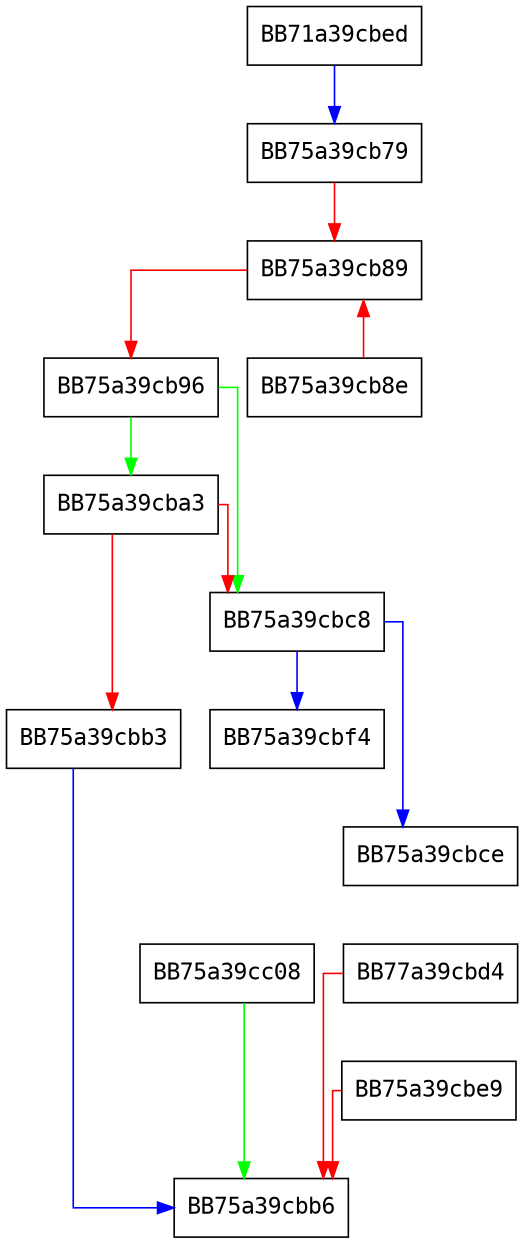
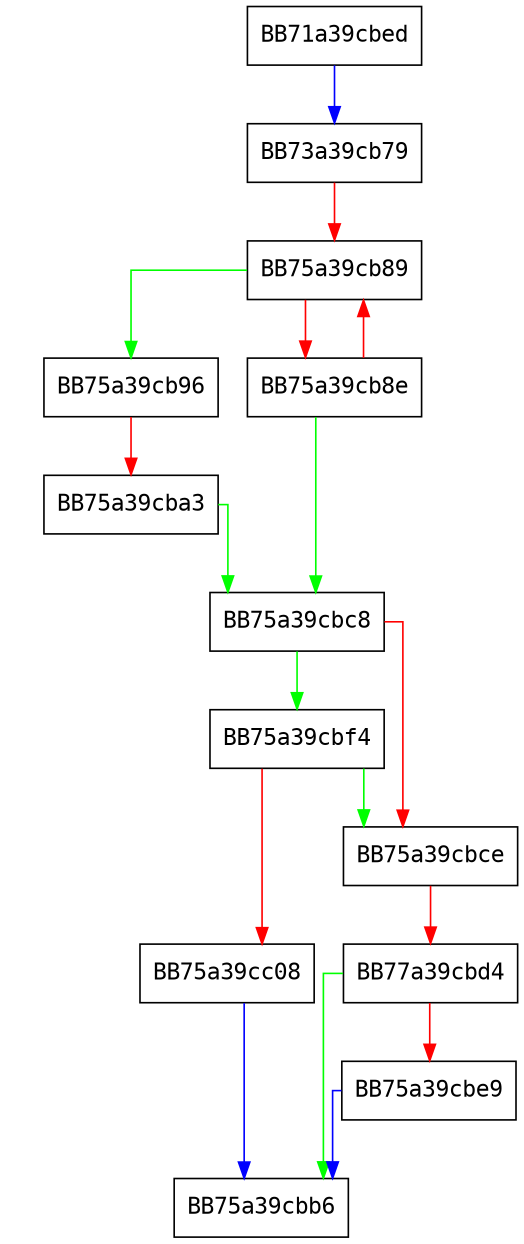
node "BB75a39cb79": label "BB75a39cb79" -> "BB73a39cb79"
edge "BB75a39cb89" -> "BB75a39cb96": color red -> green
edge "BB75a39cb89" -> "BB75a39cb8e": added
edge "BB75a39cb96" -> "BB75a39cba3": color green -> red
edge "BB75a39cb96" -> "BB75a39cbc8": now "BB75a39cb8e" -> "BB75a39cbc8"
edge "BB75a39cba3" -> "BB75a39cbc8": color red -> green
edge "BB75a39cbc8" -> "BB75a39cbf4": color blue -> green
edge "BB75a39cbc8" -> "BB75a39cbce": color blue -> red
node "BB75a39cbb3": removed
edge "BB75a39cbf4" -> "BB75a39cbce": added
edge "BB75a39cbf4" -> "BB75a39cc08": added
edge "BB75a39cbce" -> "BB77a39cbd4": added
edge "BB77a39cbd4" -> "BB75a39cbe9": added
edge "BB77a39cbd4" -> "BB75a39cbb6": color red -> green
edge "BB75a39cc08" -> "BB75a39cbb6": color green -> blue
edge "BB75a39cbe9" -> "BB75a39cbb6": color red -> blue
